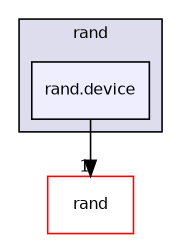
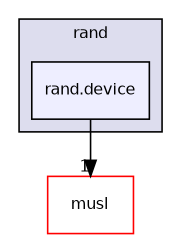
node "rand": label "rand" -> "musl"
